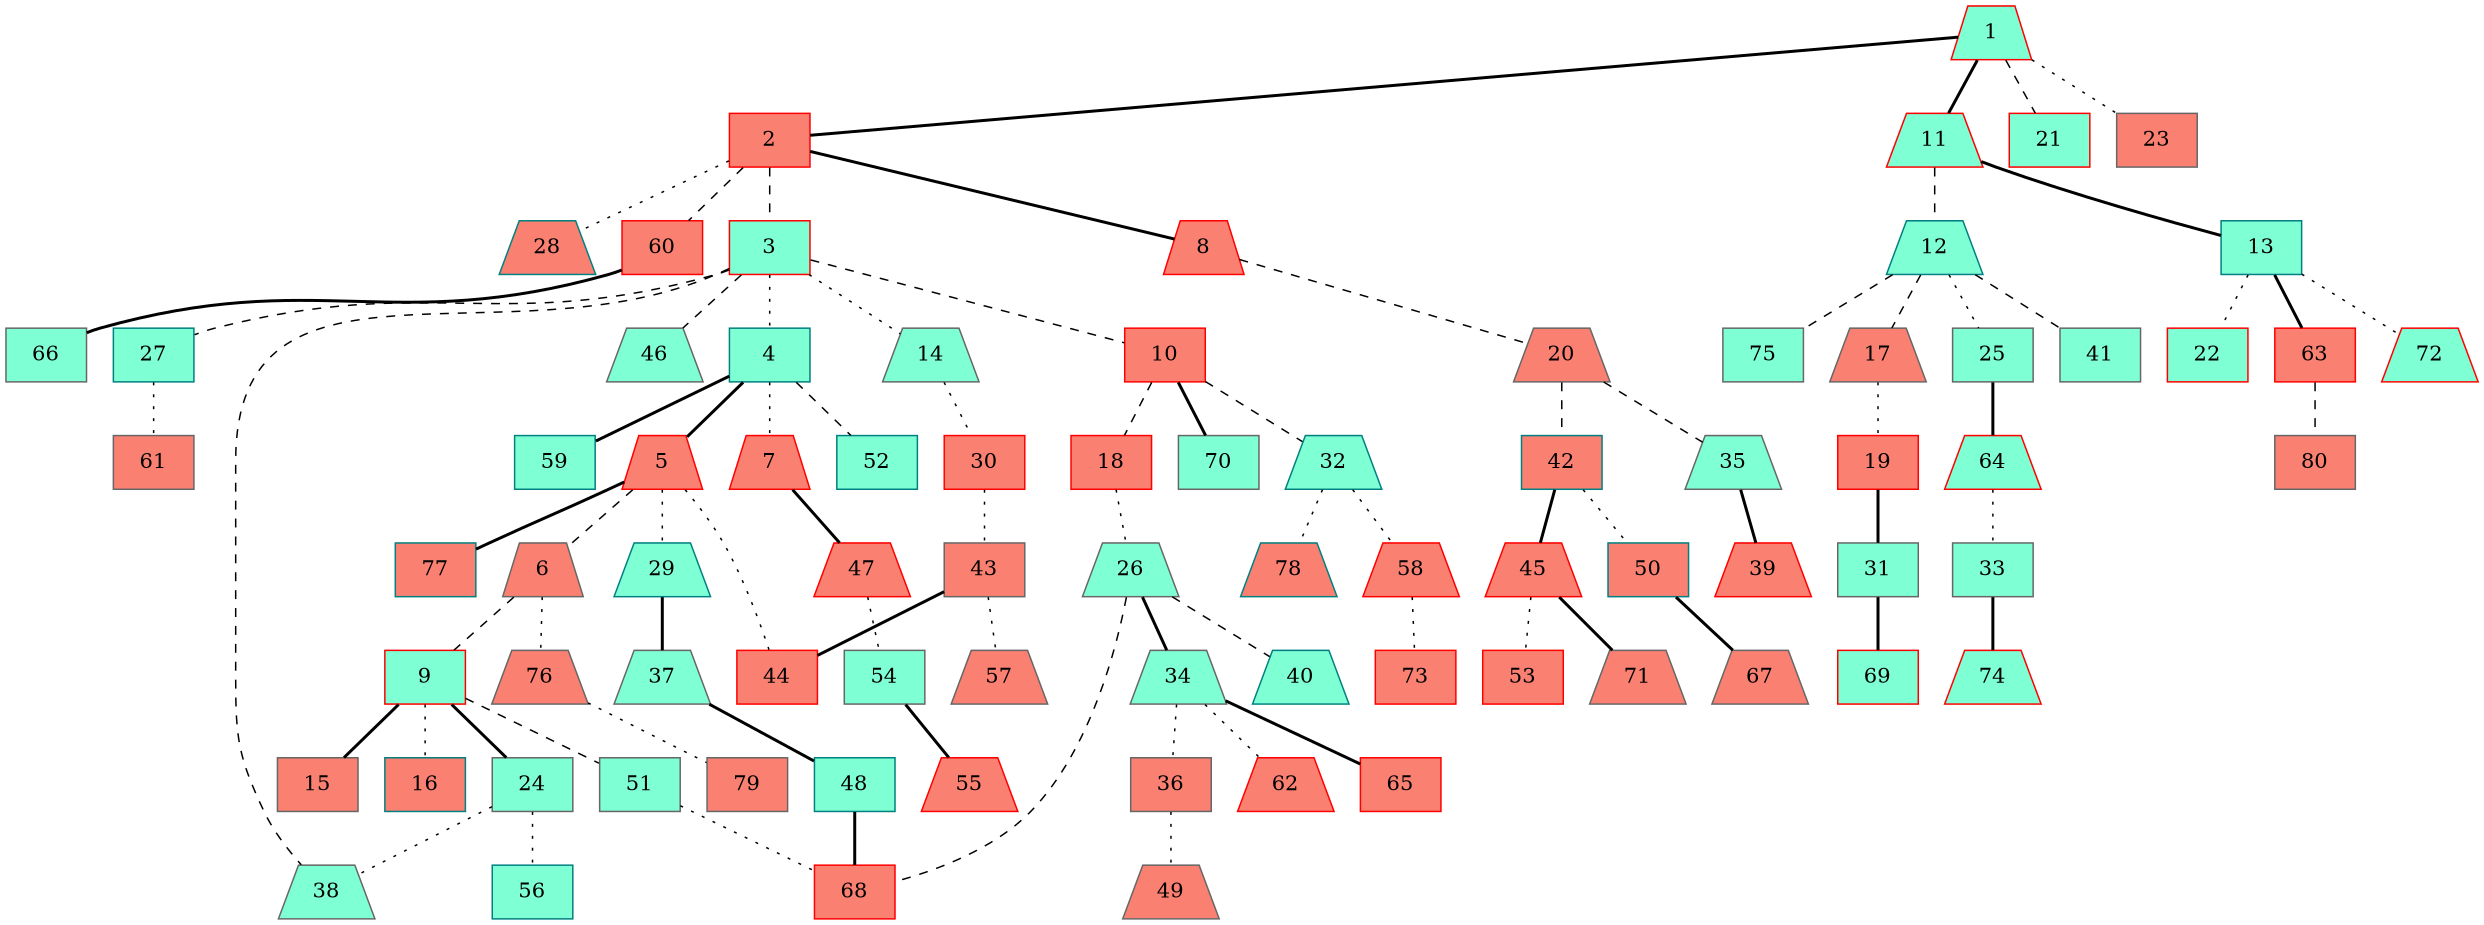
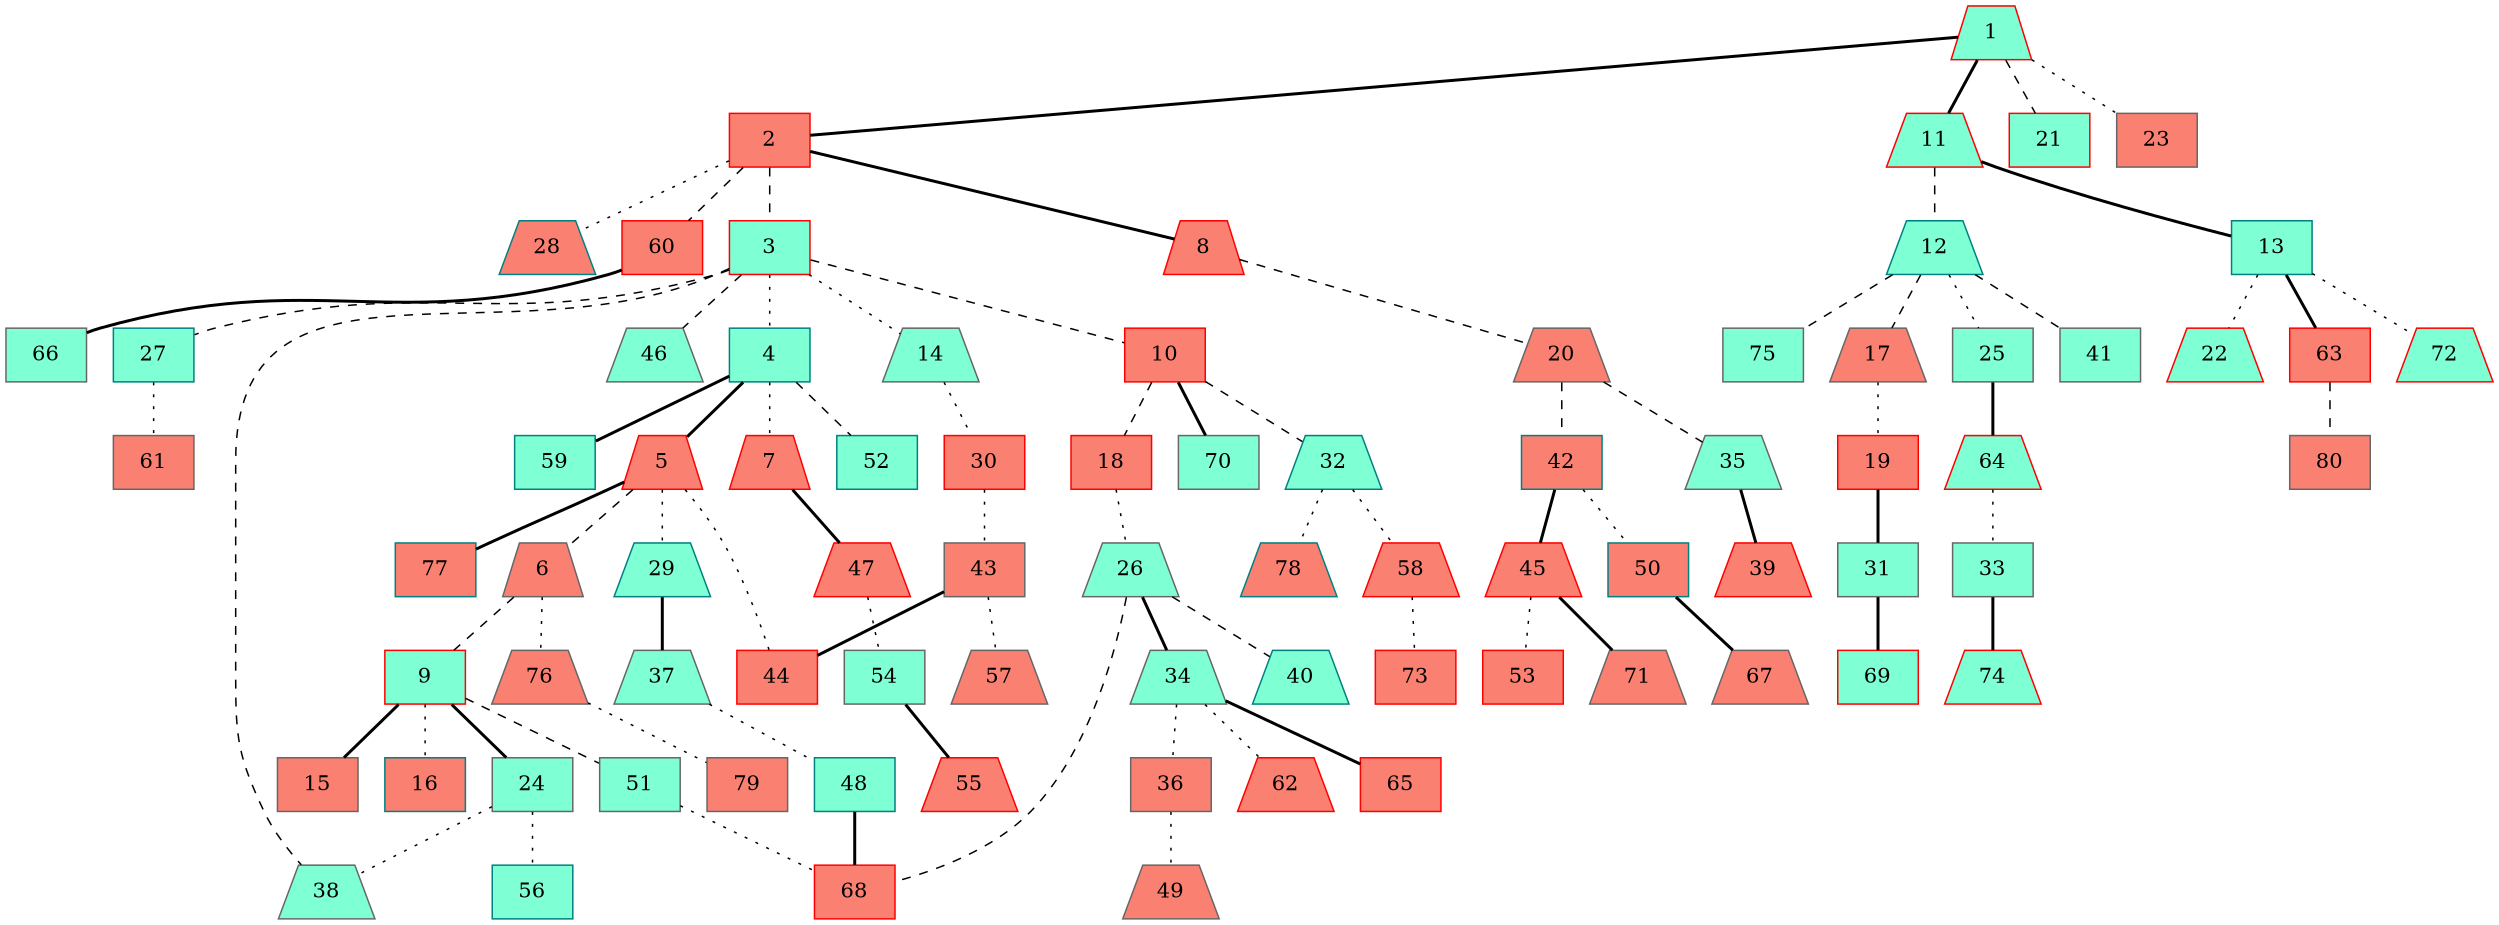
node "22": shape box -> trapezium
edge "37" -- "48": style bold -> dotted
